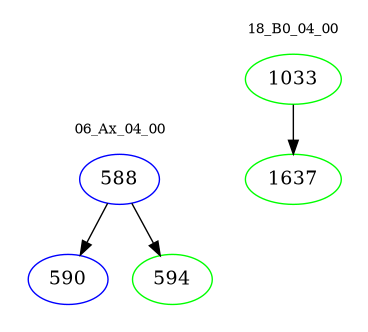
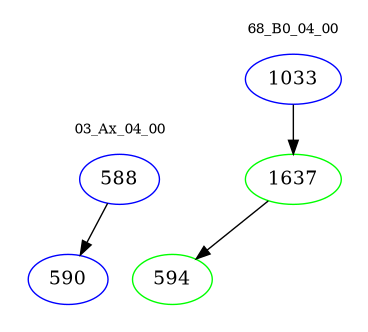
cluster "18_B0_04_00": label "18_B0_04_00" -> "68_B0_04_00"
node "1033": color green -> blue
cluster "06_Ax_04_00": label "06_Ax_04_00" -> "03_Ax_04_00"
edge "588" -> "594": now "1637" -> "594"
